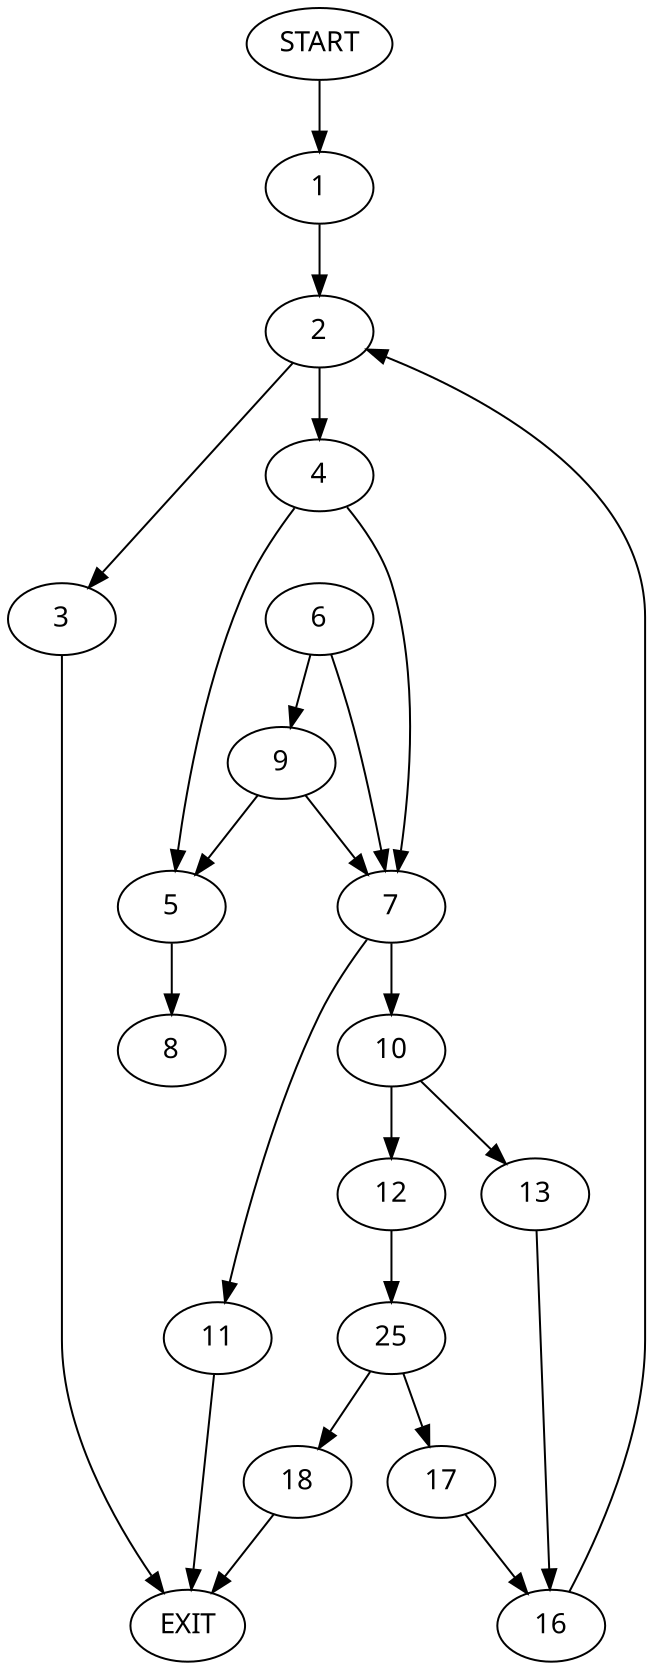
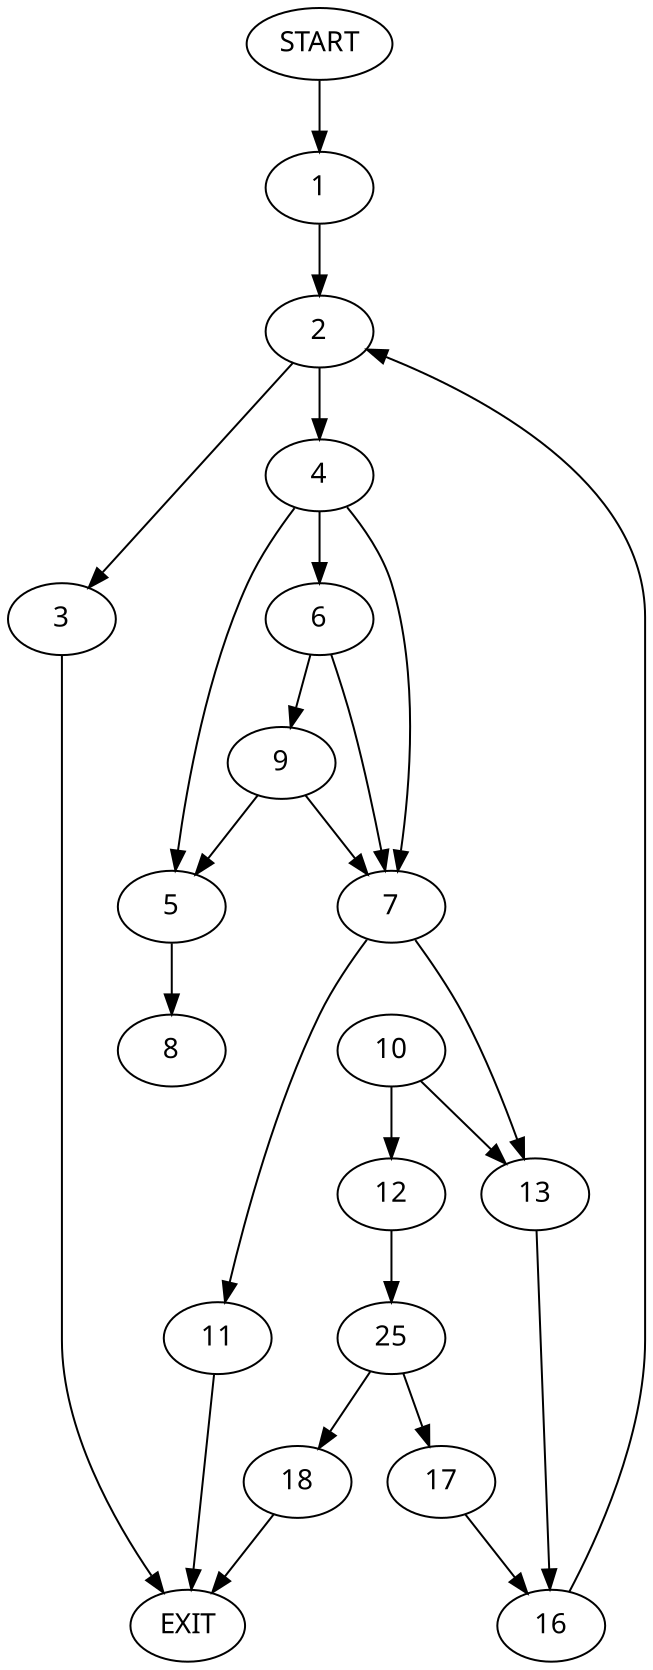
edge "4" -> "6": added
edge "7" -> "10": now "7" -> "13"
